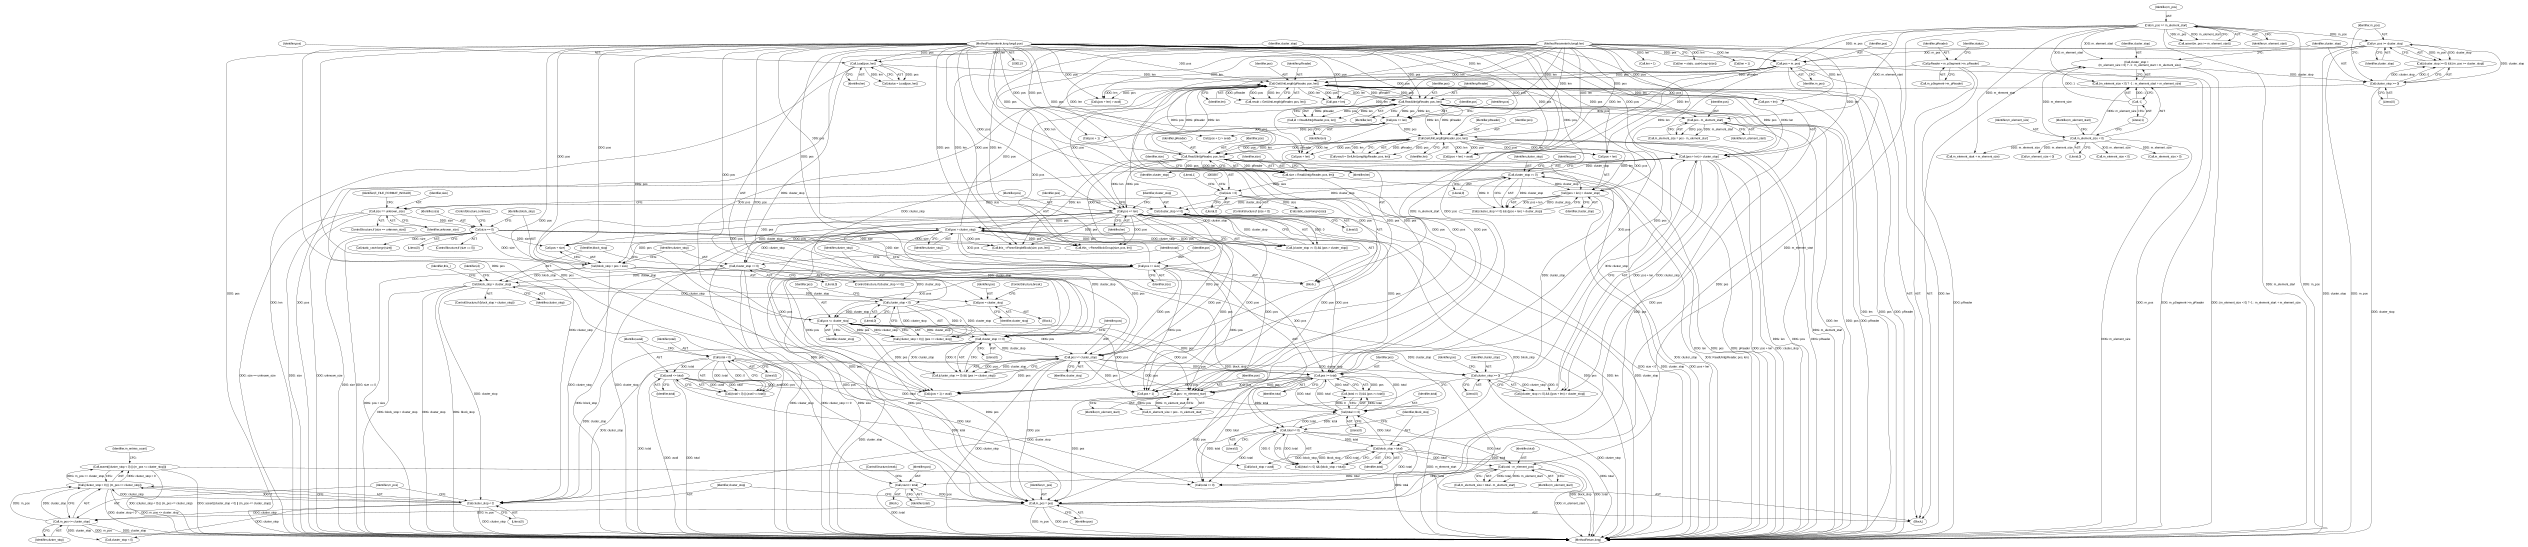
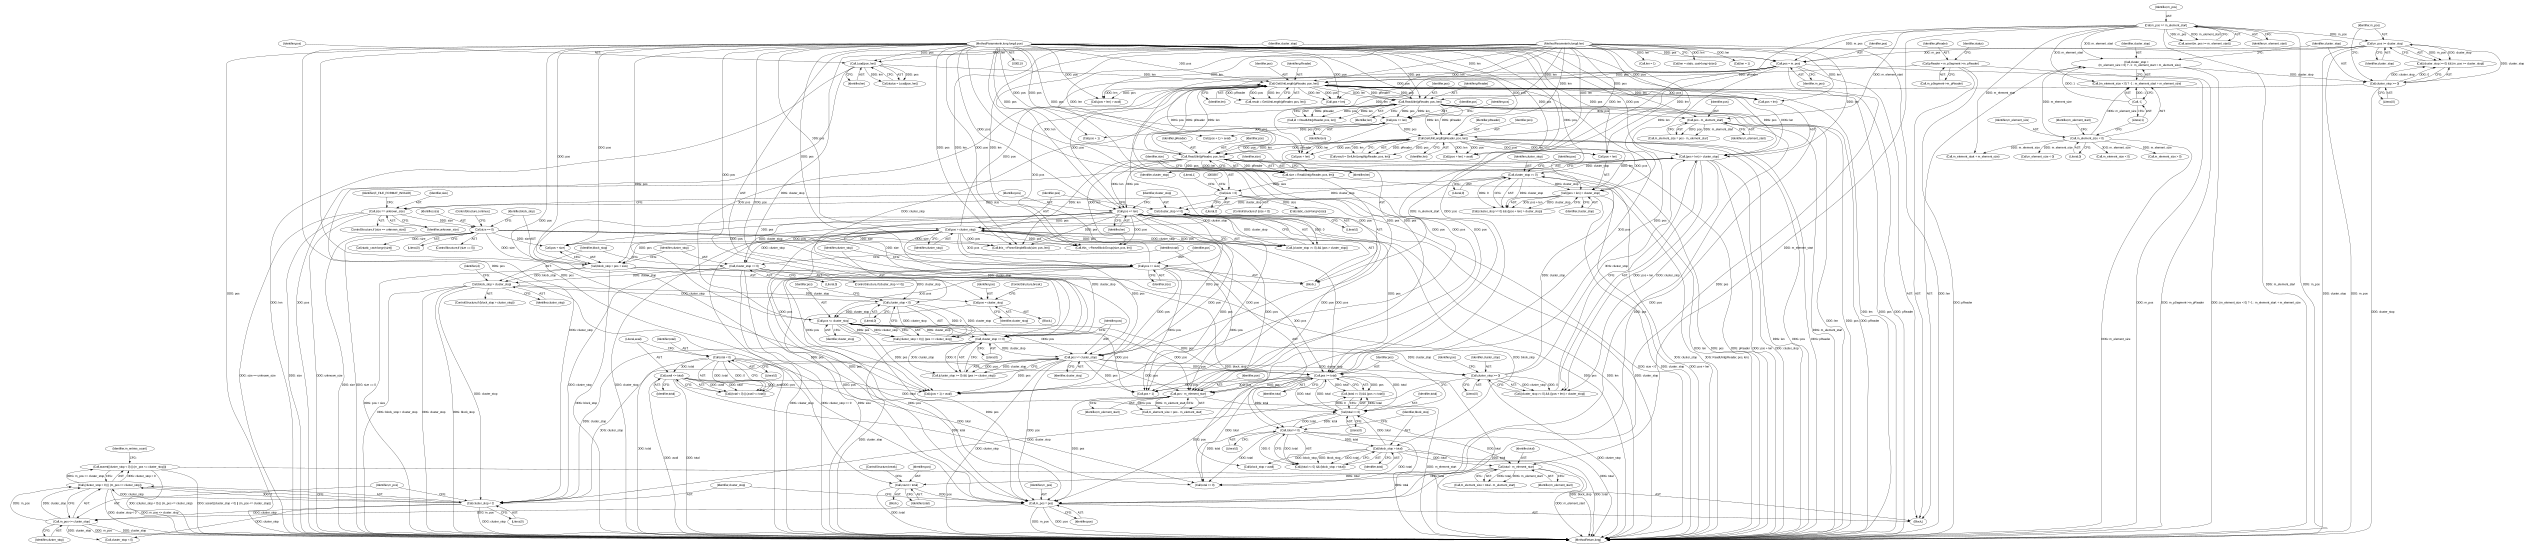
node "(Identifier,this_)": removed
node "(Identifier,avail)": label "(Identifier,avail)" -> "(Literal,avail)"
node "(Call,total - m_element_pos)": label "(Call,total - m_element_pos)" -> "(Call,total - m_element_start)"
